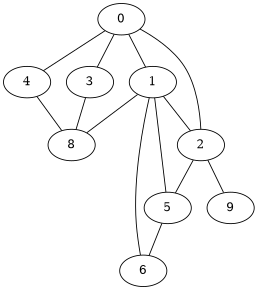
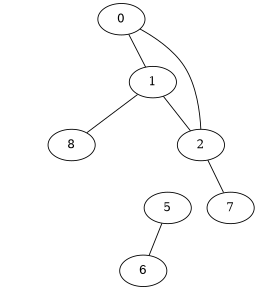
node "4": removed
node "3": removed
edge "1" -- "5": removed
edge "1" -- "6": removed
edge "2" -- "5": removed
node "9": label "9" -> "7"
